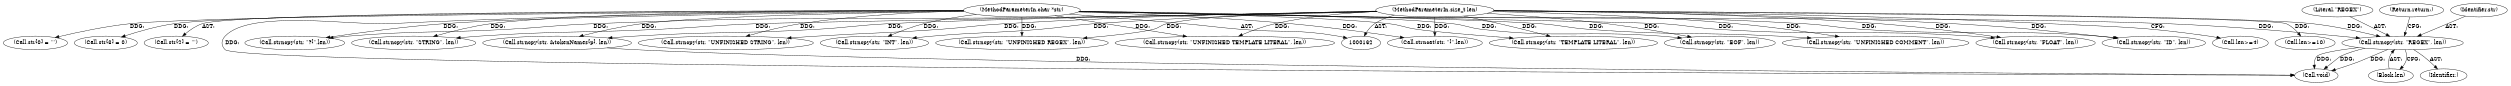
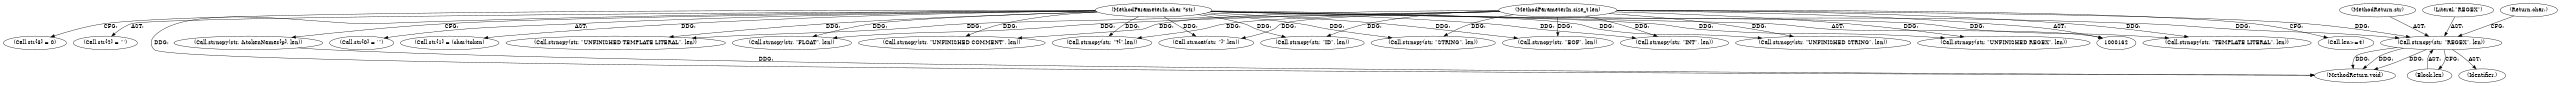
node "(Return,return;)": label "(Return,return;)" -> "(Return,char;)"
node "(Identifier,str)": label "(Identifier,str)" -> "(MethodReturn,str)"
edge "(MethodParameterIn,size_t len)" -> "(Call,strncpy(str, &tokenNames[p], len))": removed, label "DDG:"
edge "(MethodParameterIn,char *str)" -> "(Call,str[0] = ''')": label "DDG: " -> "AST: "
edge "(MethodParameterIn,char *str)" -> "(Call,str[3] = 0)": label "DDG: " -> "CFG: "
edge "(MethodParameterIn,char *str)" -> "(Call,strncpy(str, &tokenNames[p], len))": label "DDG: " -> "CFG: "
node "(Call,str[1] = (char)token)": added
node "(Call,len>=10)": removed
node "(Call,void)": label "(Call,void)" -> "(MethodReturn,void)"
